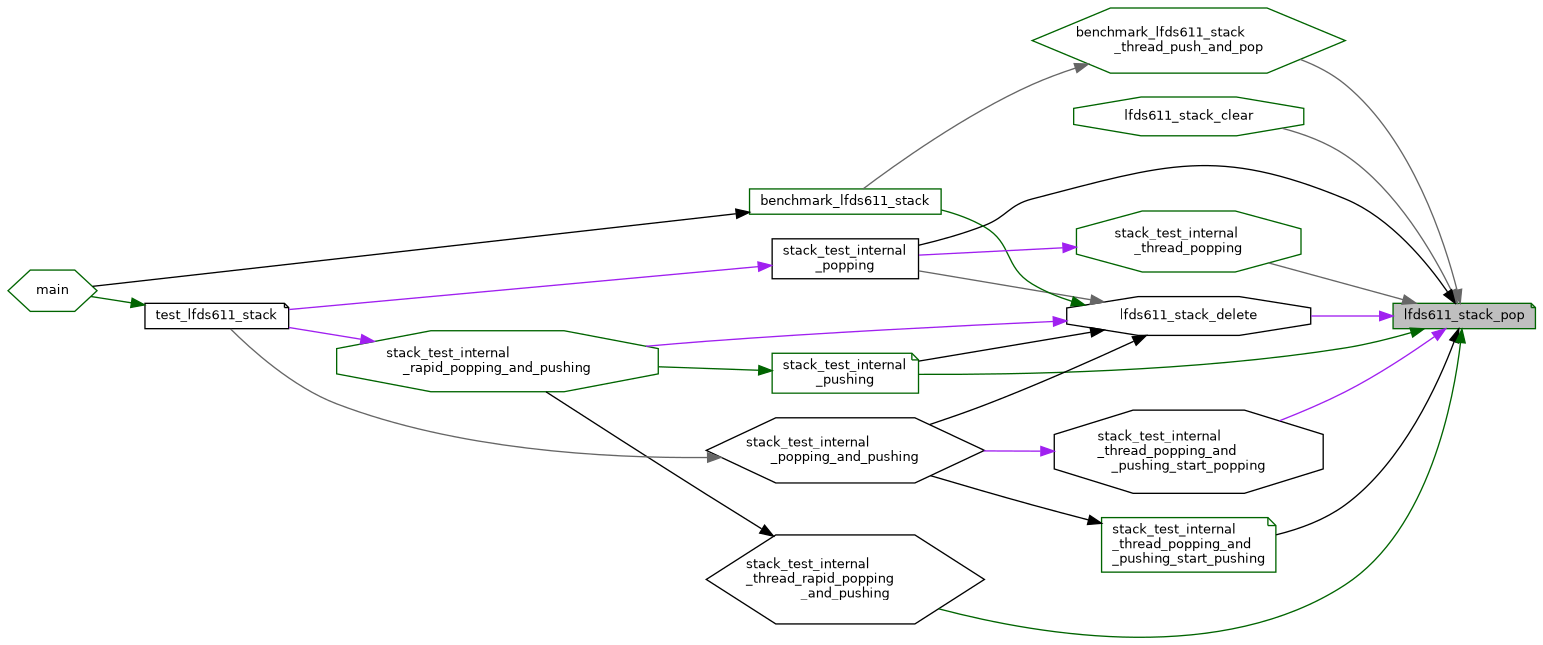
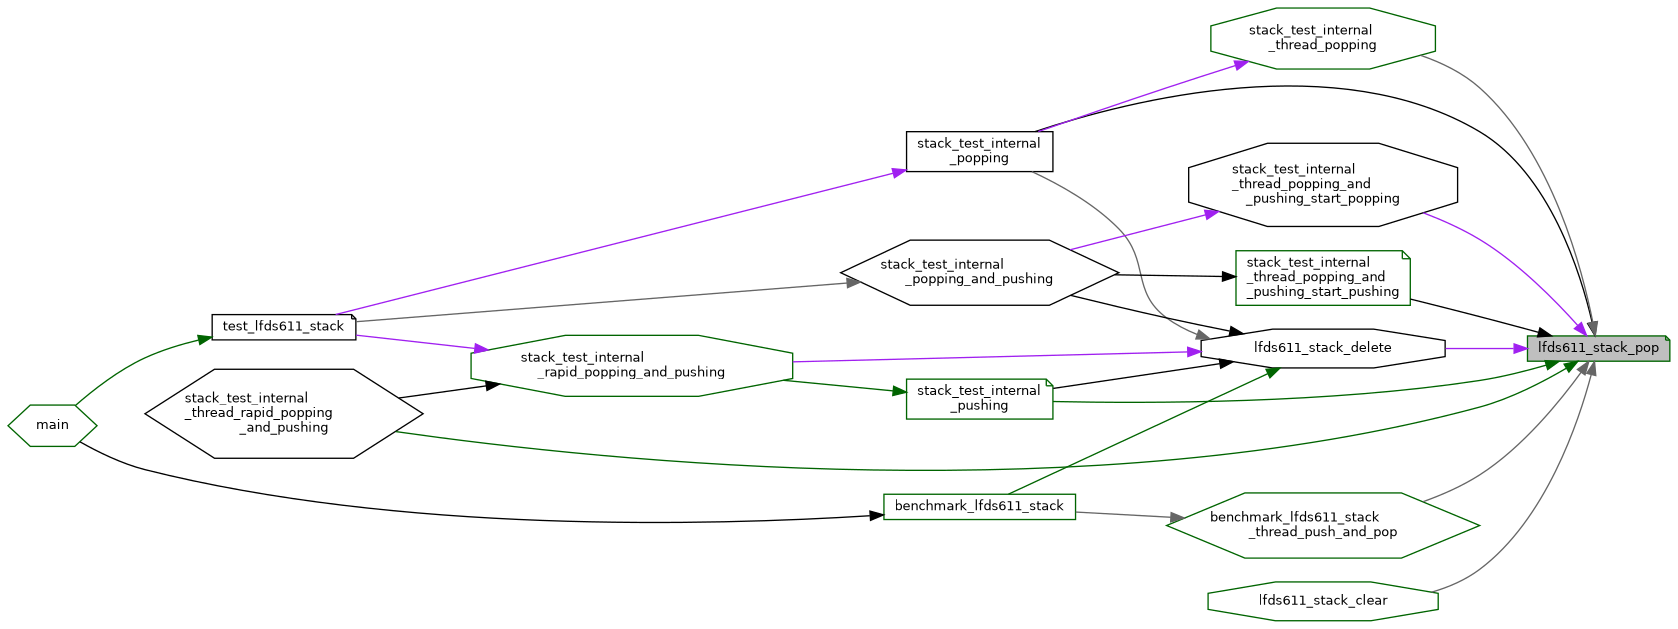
edge "stack_test_internal _rapid_popping_and_pushing" -> "stack_test_internal _thread_rapid_popping _and_pushing": reversed
